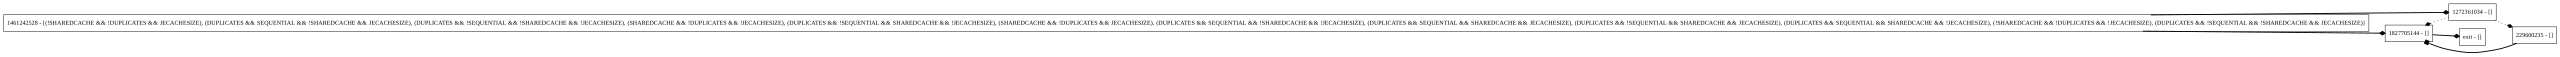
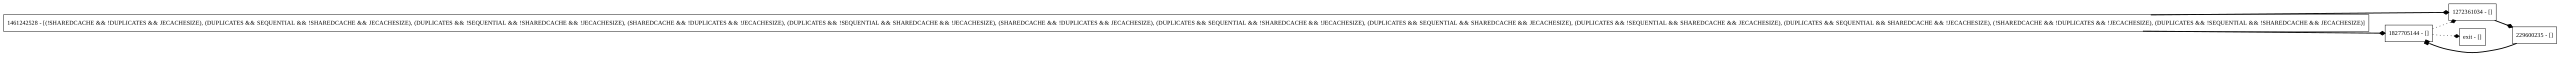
edge "1272361034 - []" -> "1827705144 - []": reversed
edge "1272361034 - []" -> "229600235 - []": style dotted -> bold
edge "1827705144 - []" -> "exit - []": style bold -> dotted
